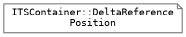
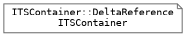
node "ITSContainer::DeltaReference Position": label "ITSContainer::DeltaReference Position" -> "ITSContainer::DeltaReference ITSContainer"
